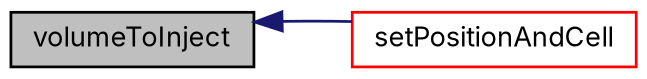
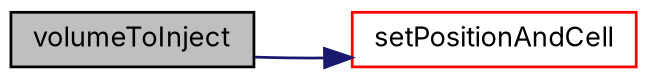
edge "setPositionAndCell" -> "volumeToInject": reversed
